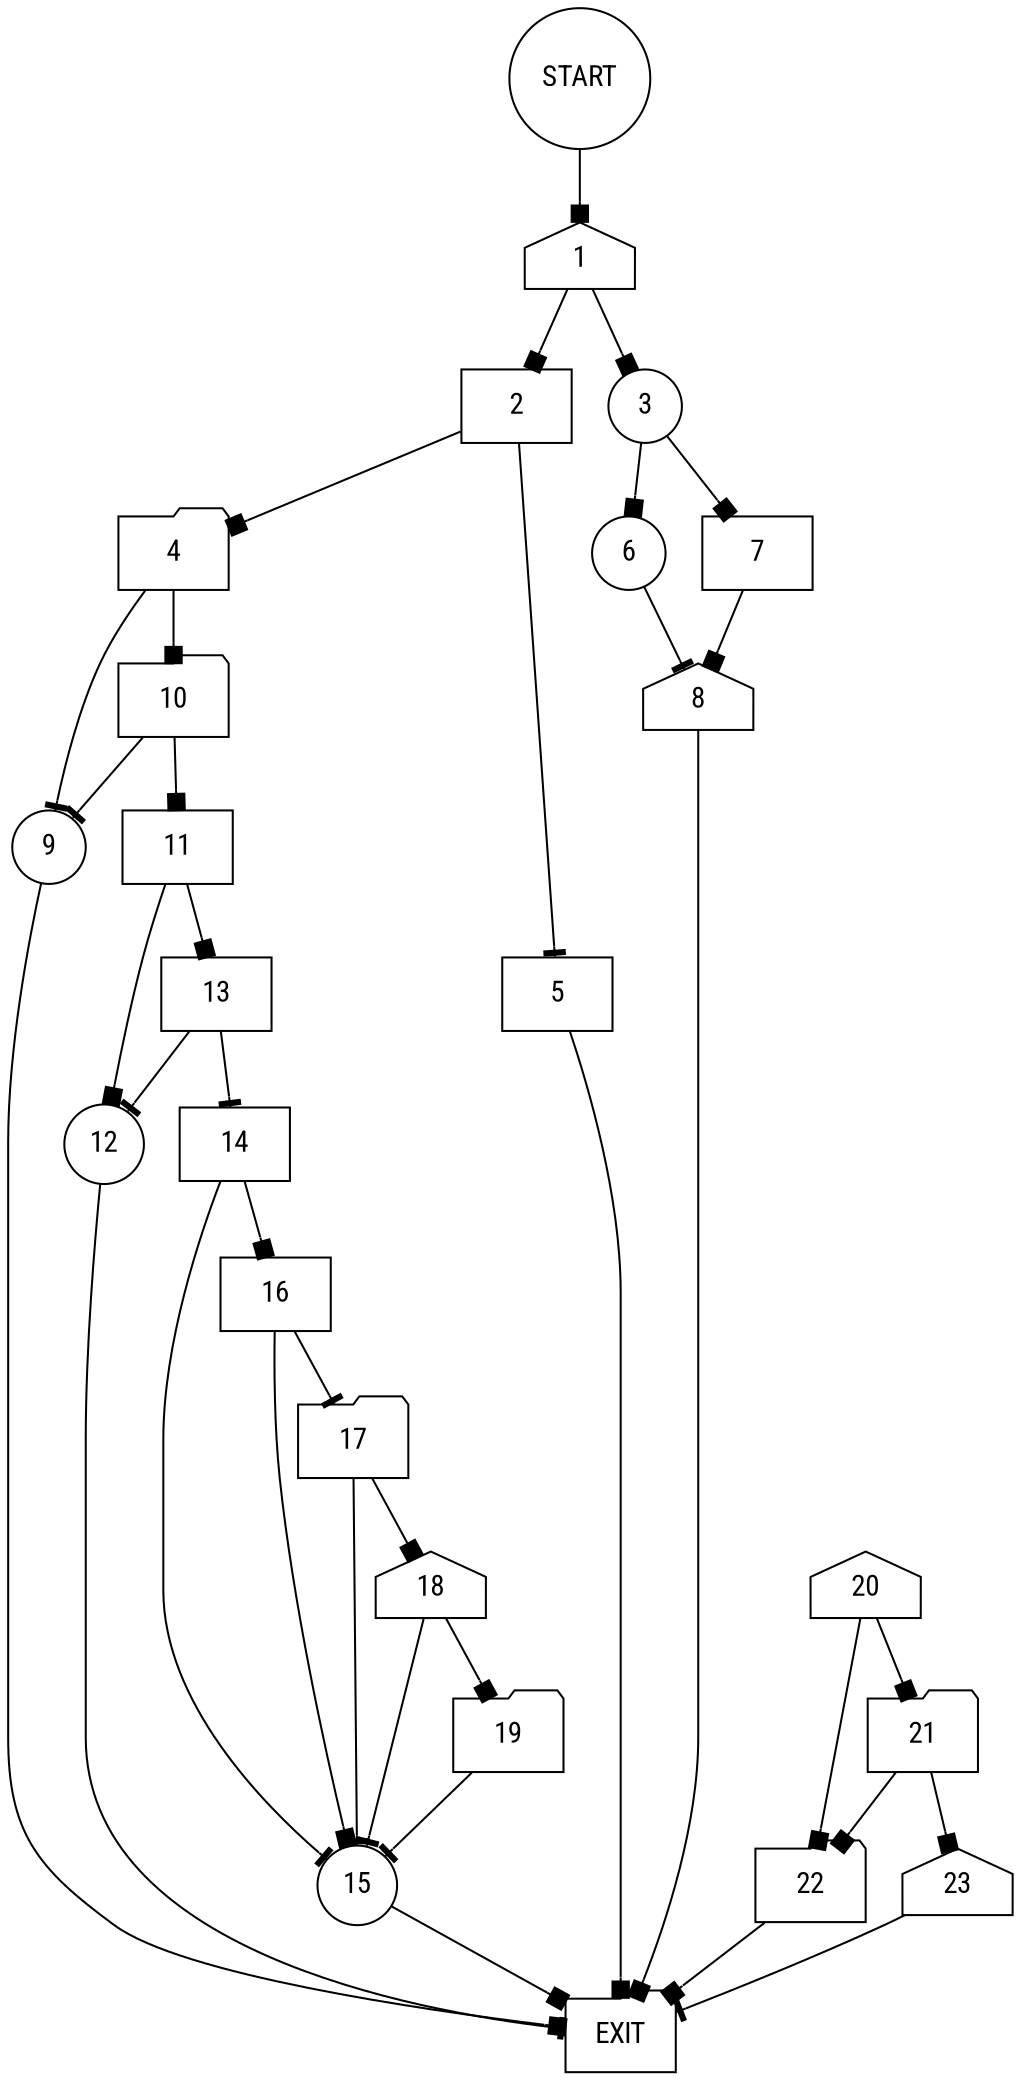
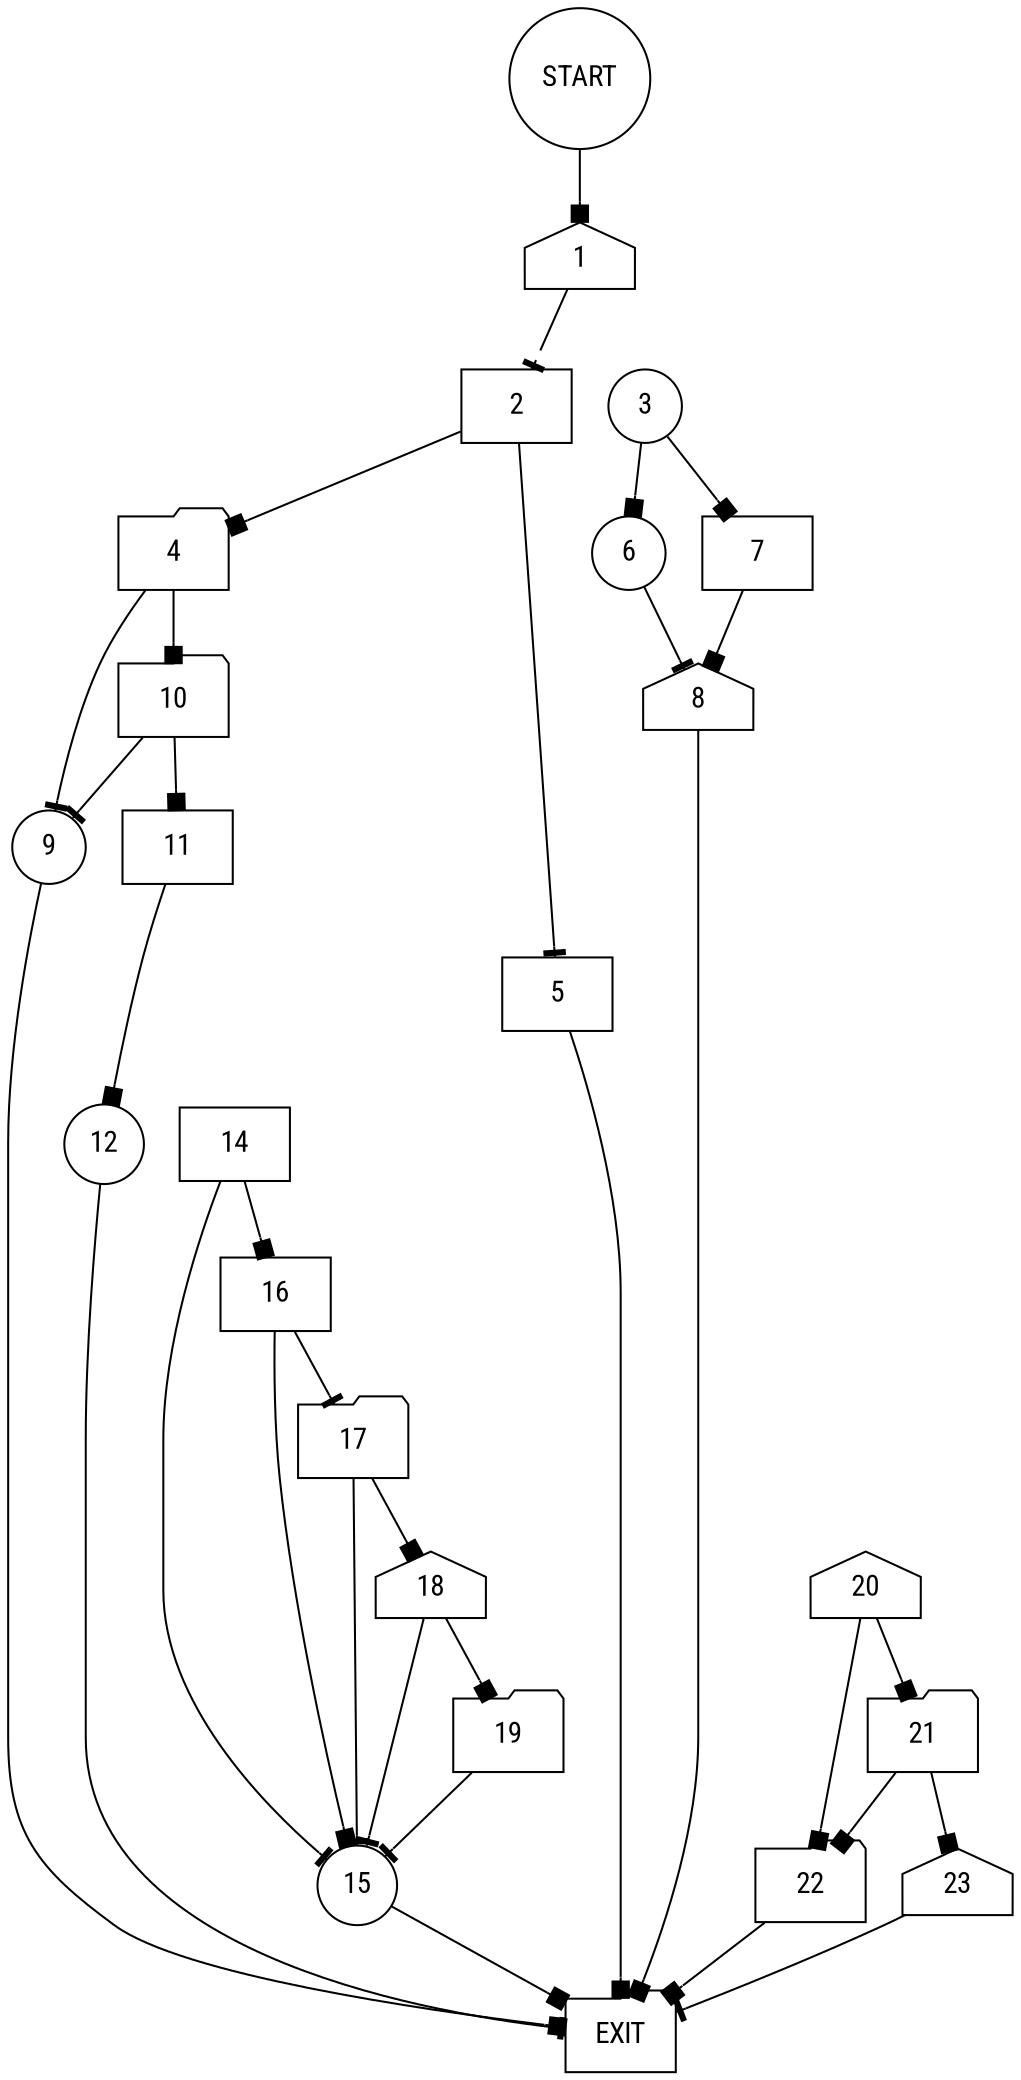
edge "1" -> "2": arrowhead box -> tee
edge "1" -> "3": removed
node "13": removed
